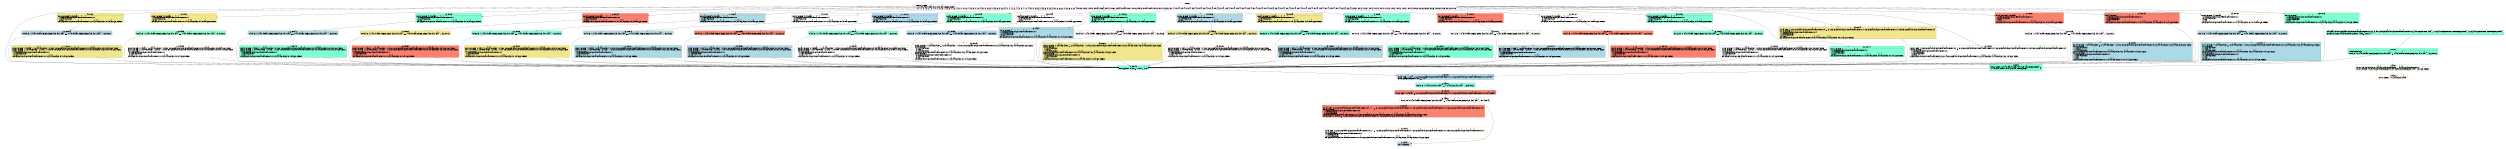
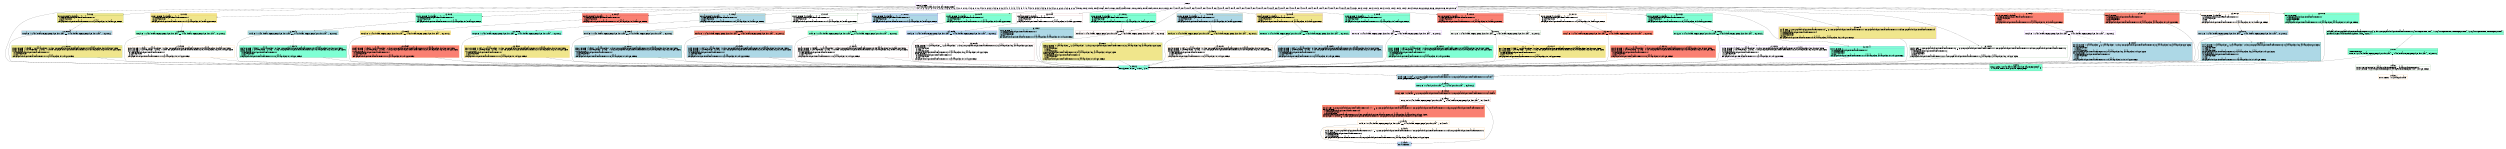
edge "7: 0x0020" -> "36: 0x00c1": now "7: 0x0020" -> "38: 0x00ca"
node "51: 0x0114": fillcolor lightblue -> khaki
node "71: 0x0189": text "(r7 I:java.lang.Object)" -> "(r7 I:java.boolean.Object)"
node "72: 0x0190": added
